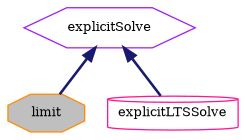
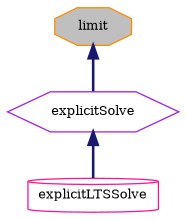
edge "limit" -> "explicitSolve": reversed
